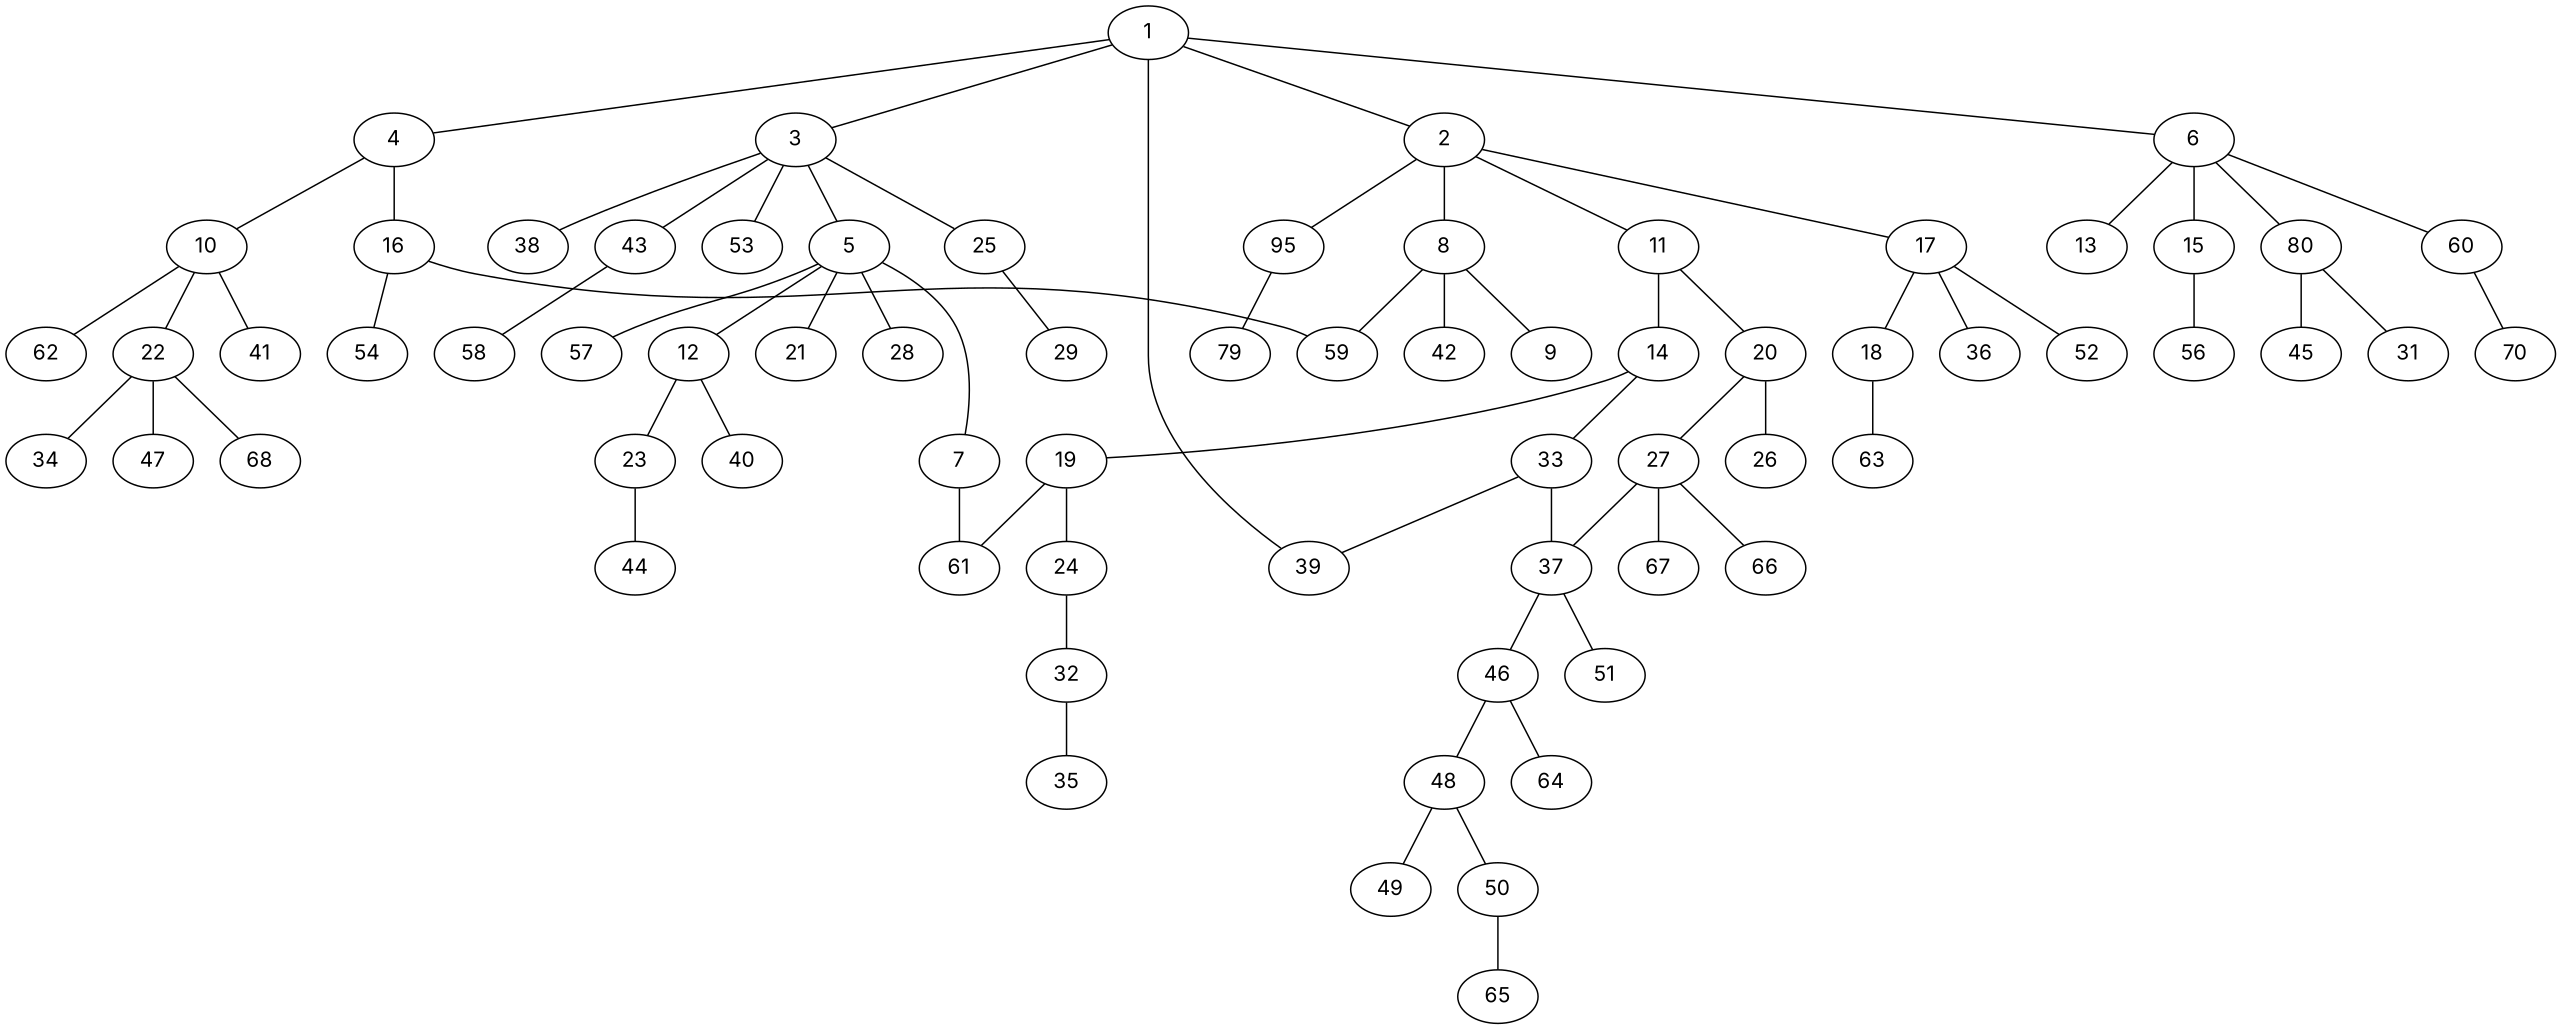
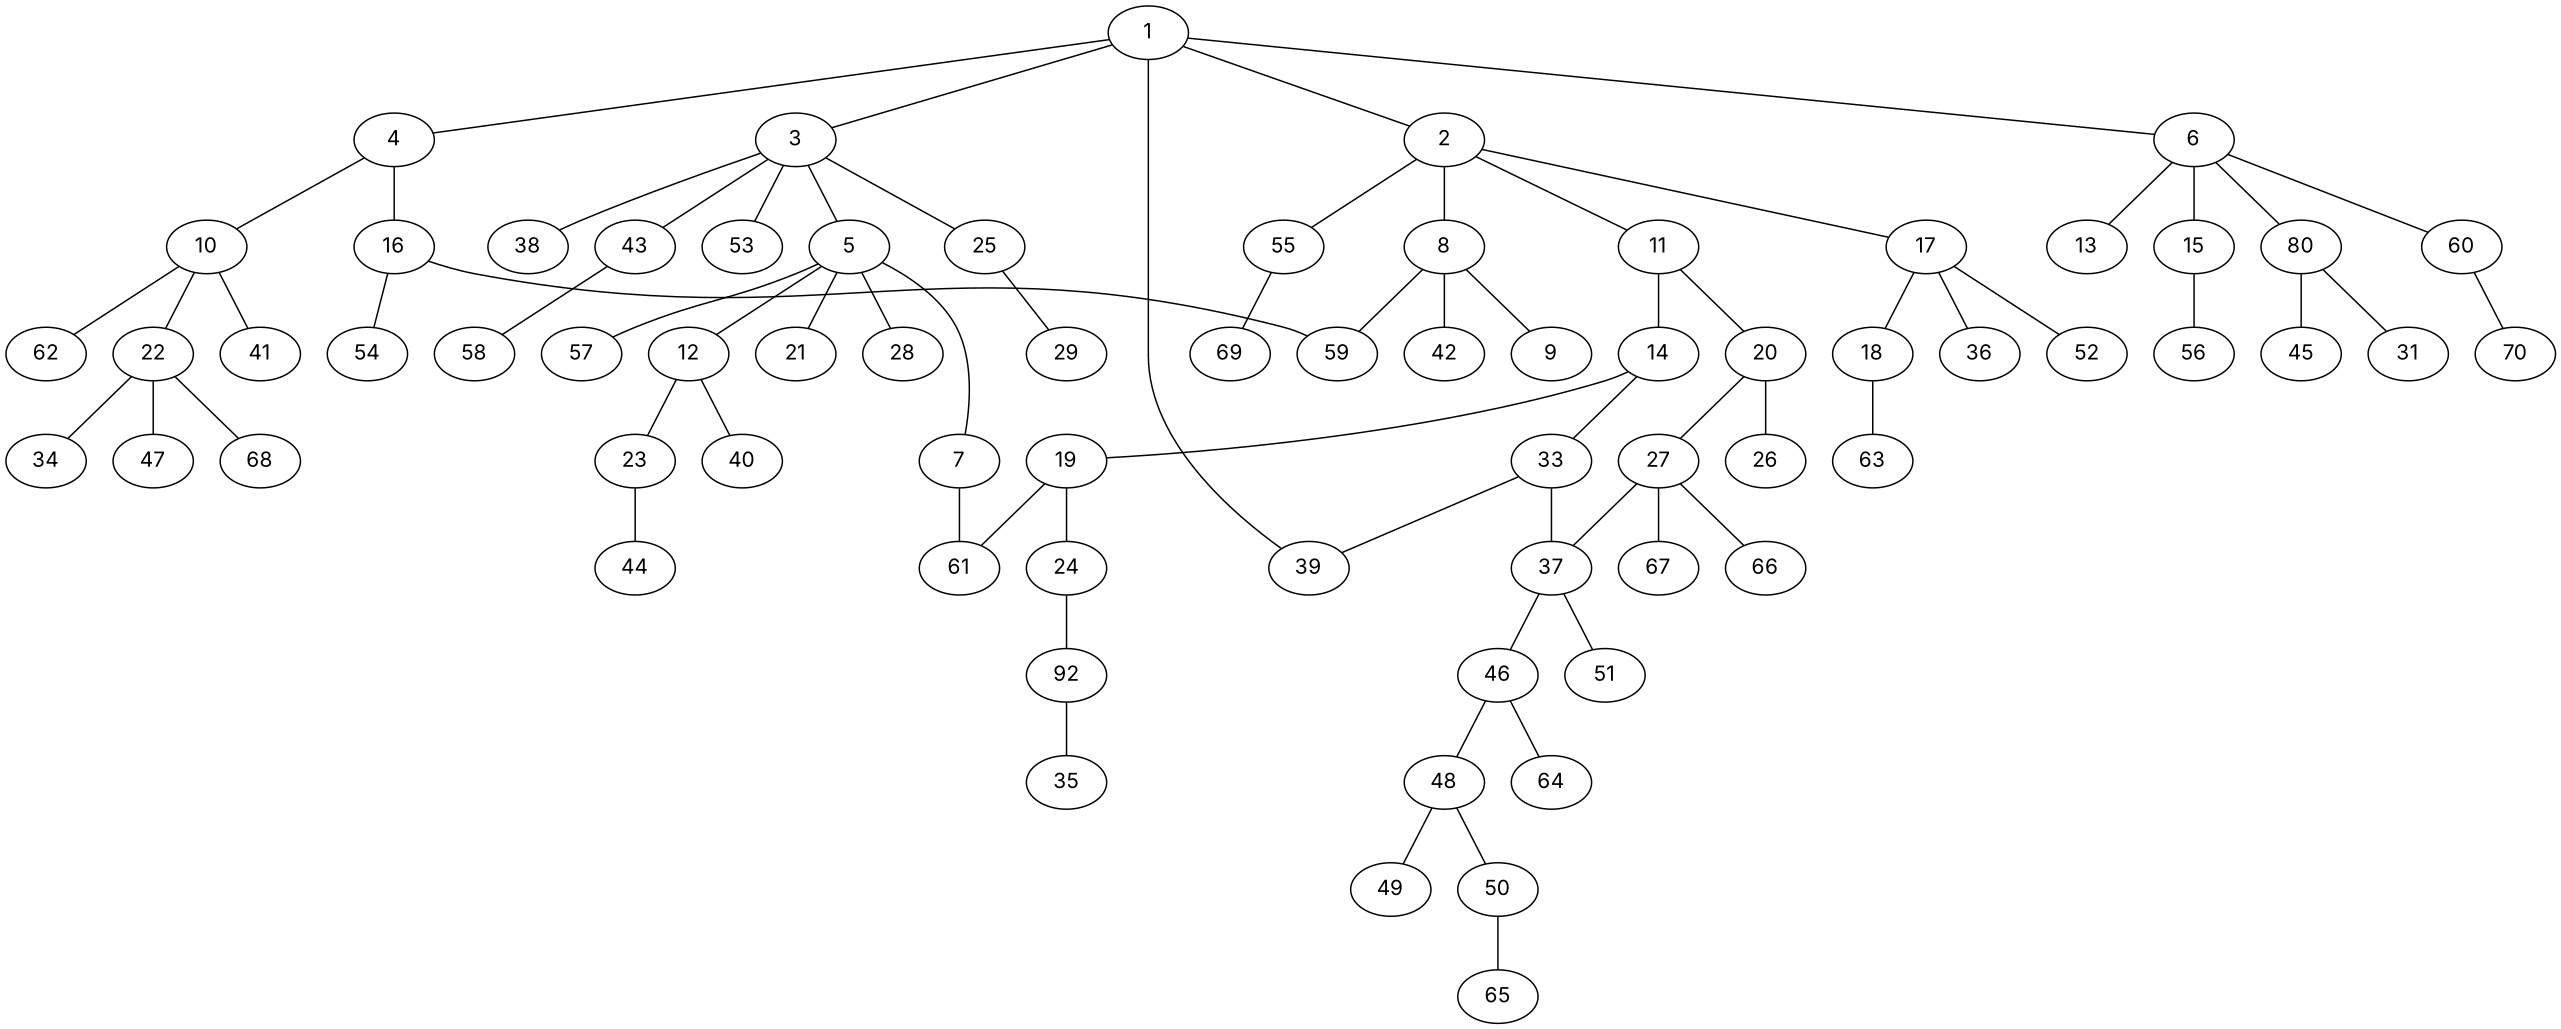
node "95": label "95" -> "55"
node "79": label "79" -> "69"
node "32": label "32" -> "92"
